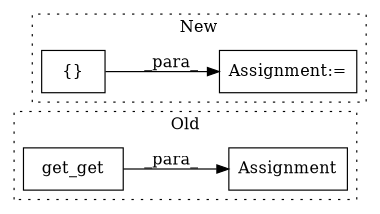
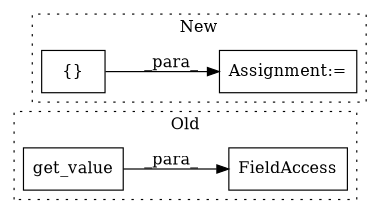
node "get_get": label "get_get" -> "get_value"
node "Assignment": label "Assignment" -> "FieldAccess"
